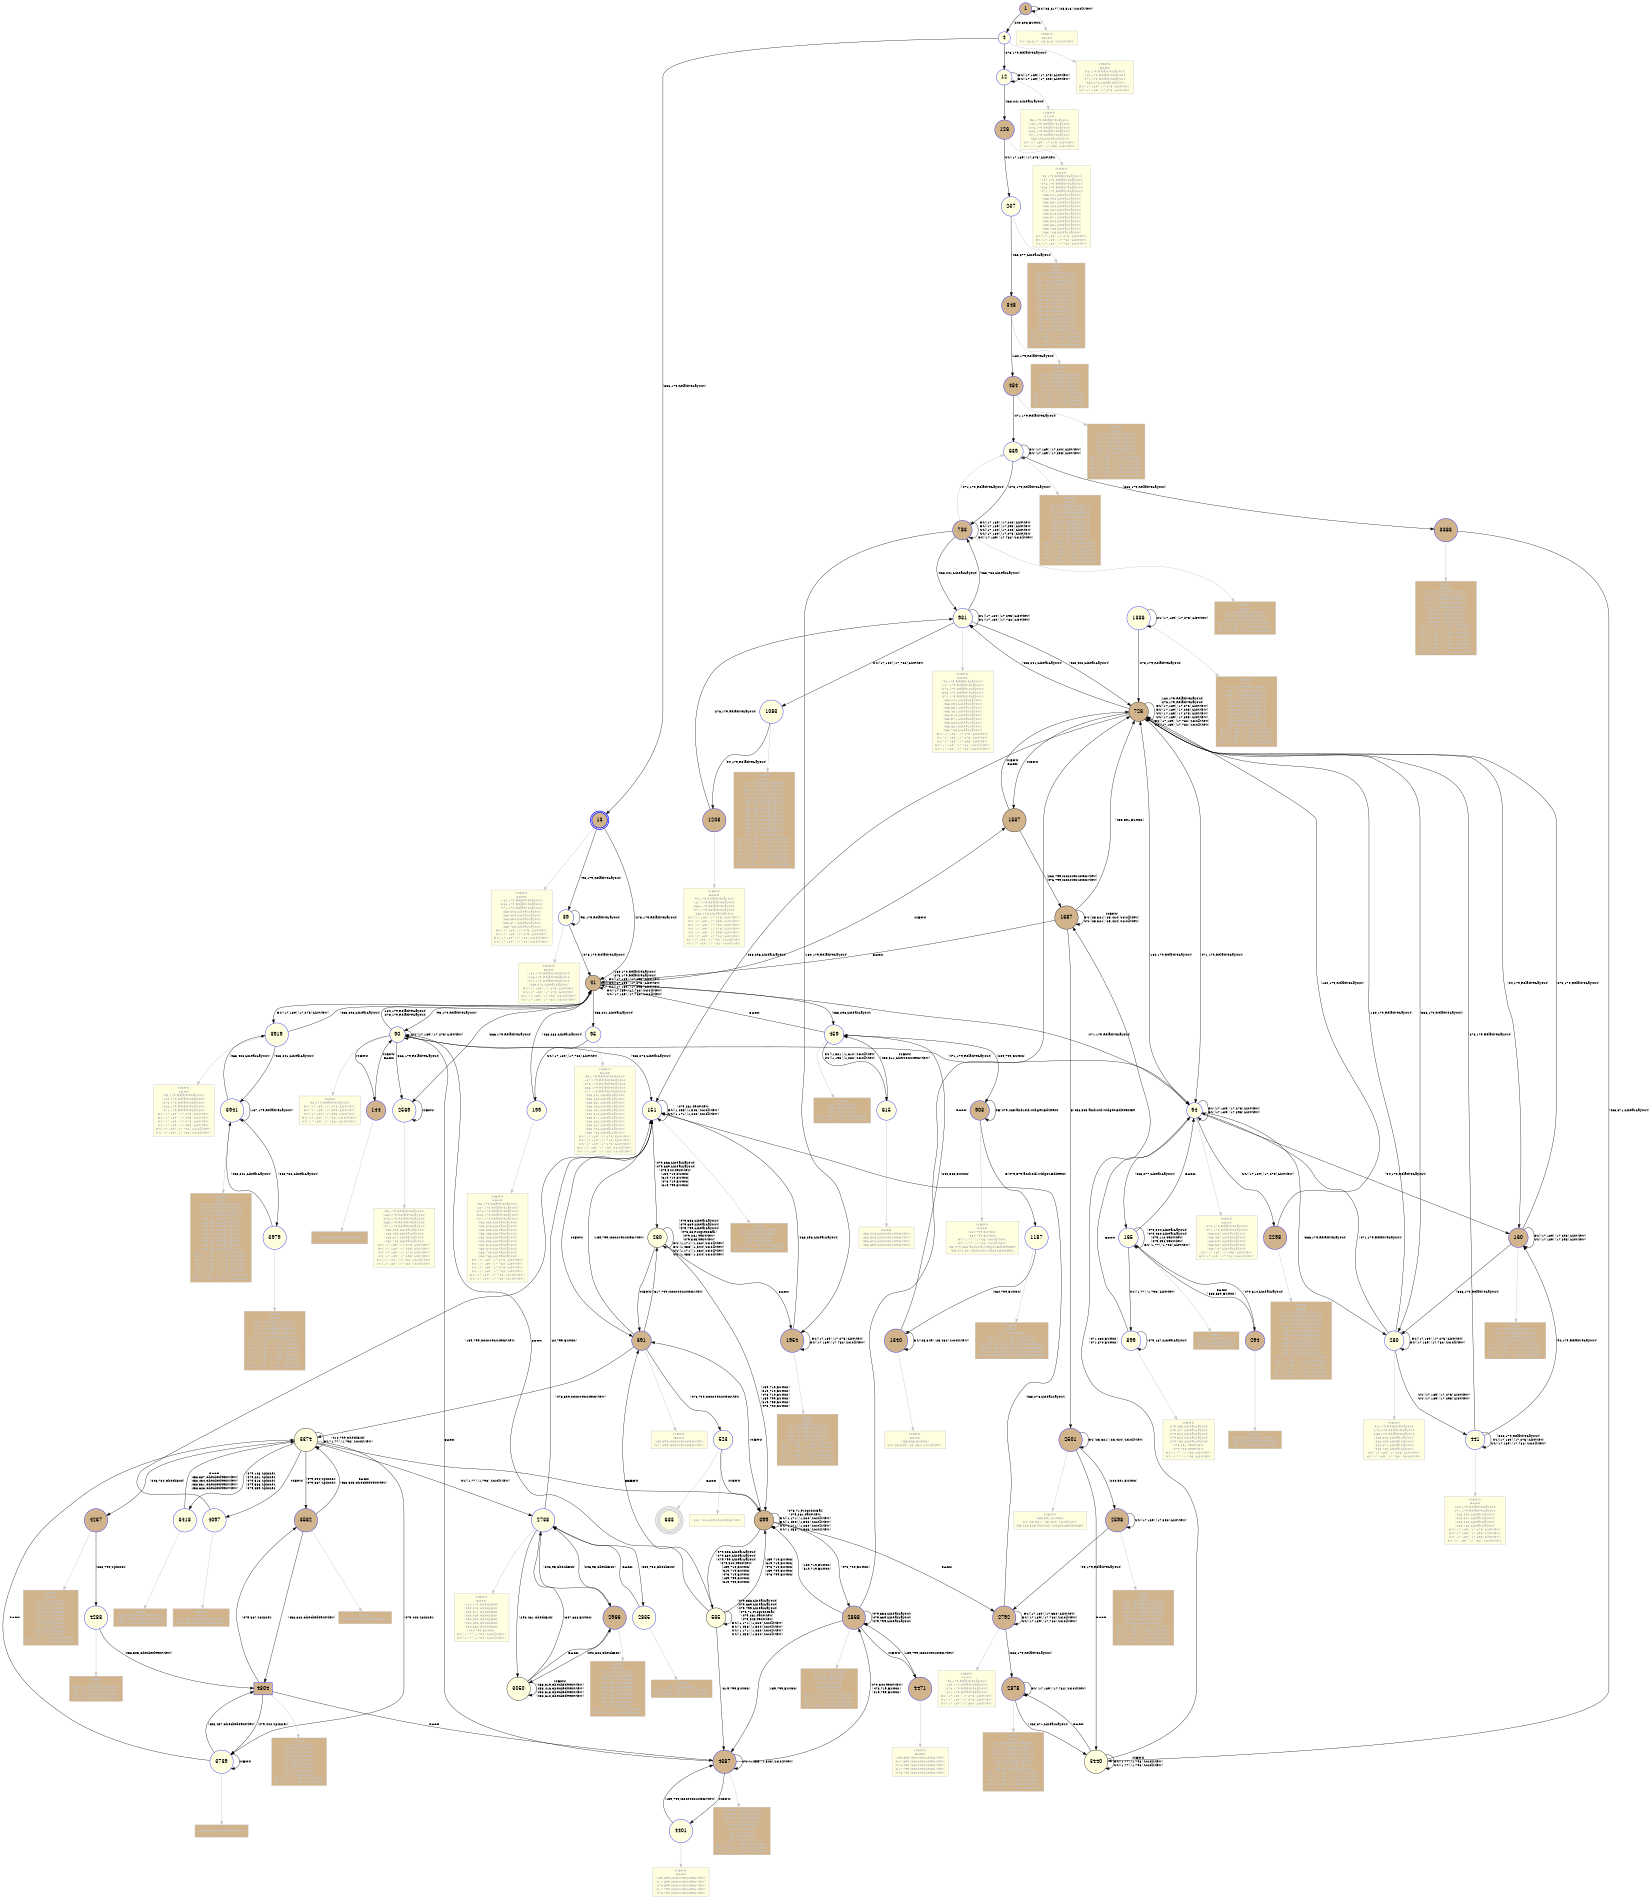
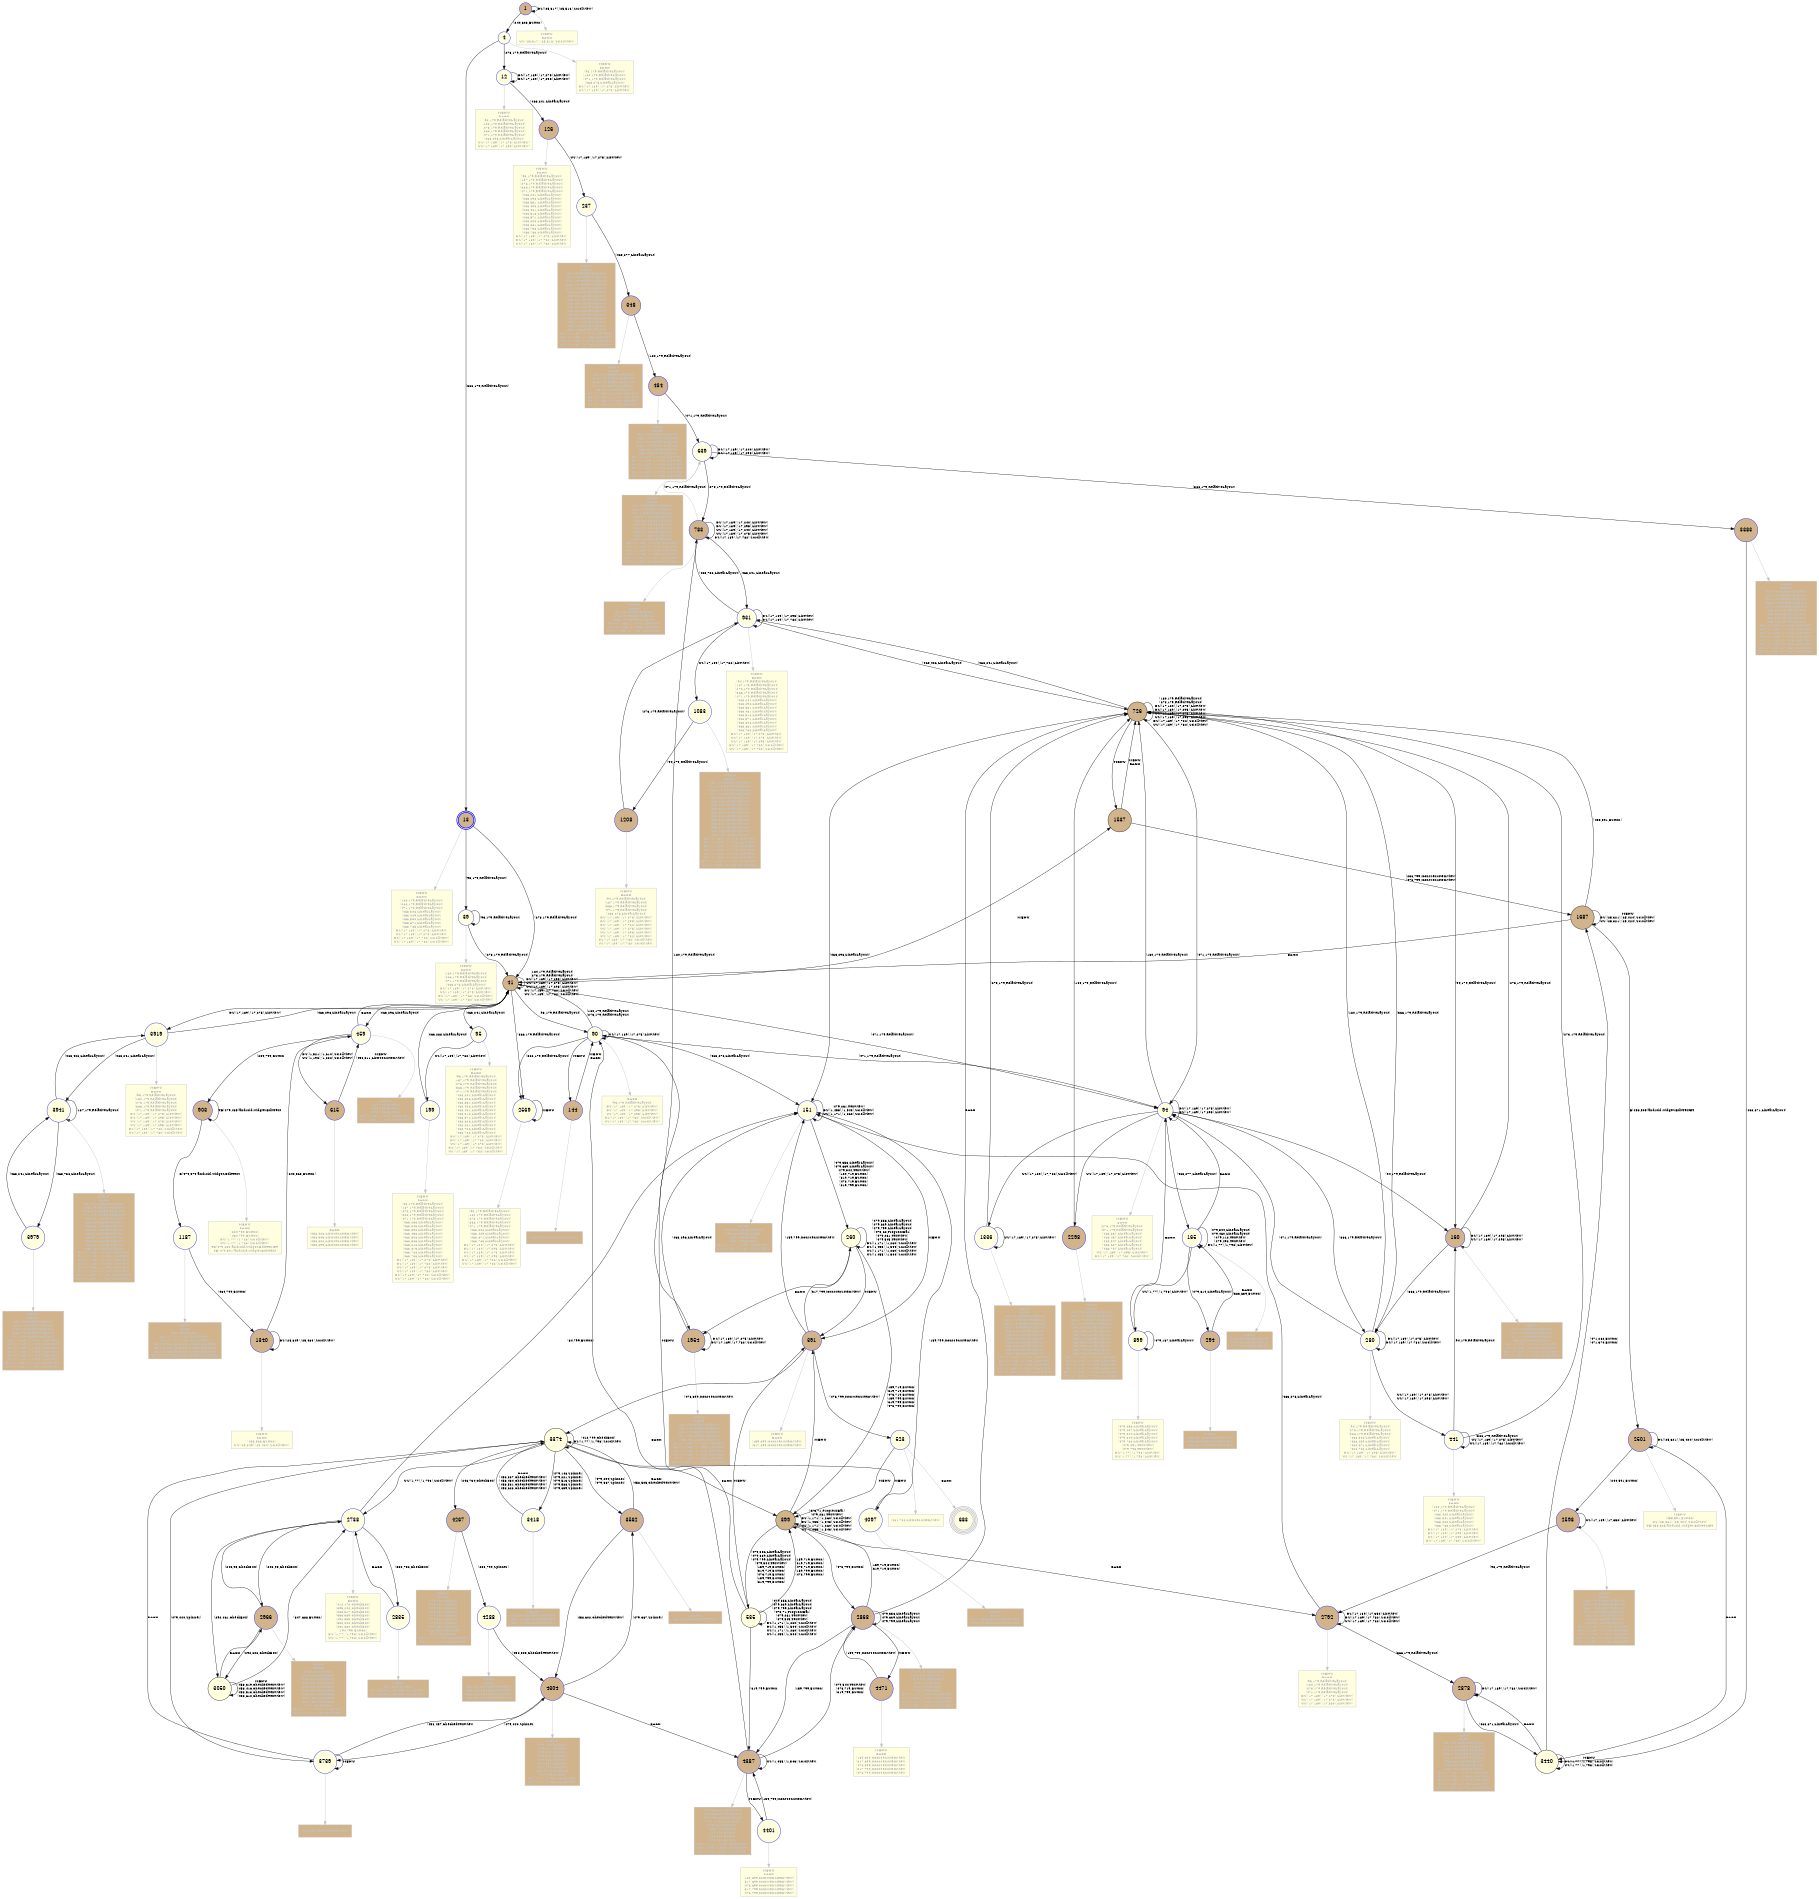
node "615": fillcolor lightyellow -> tan
edge "94" -> "1336": added, label "US((17,189),(17,782),ScrollView)"
edge "535" -> "90": label "BACK" -> "MENU"
node "4304": shape box -> circle
